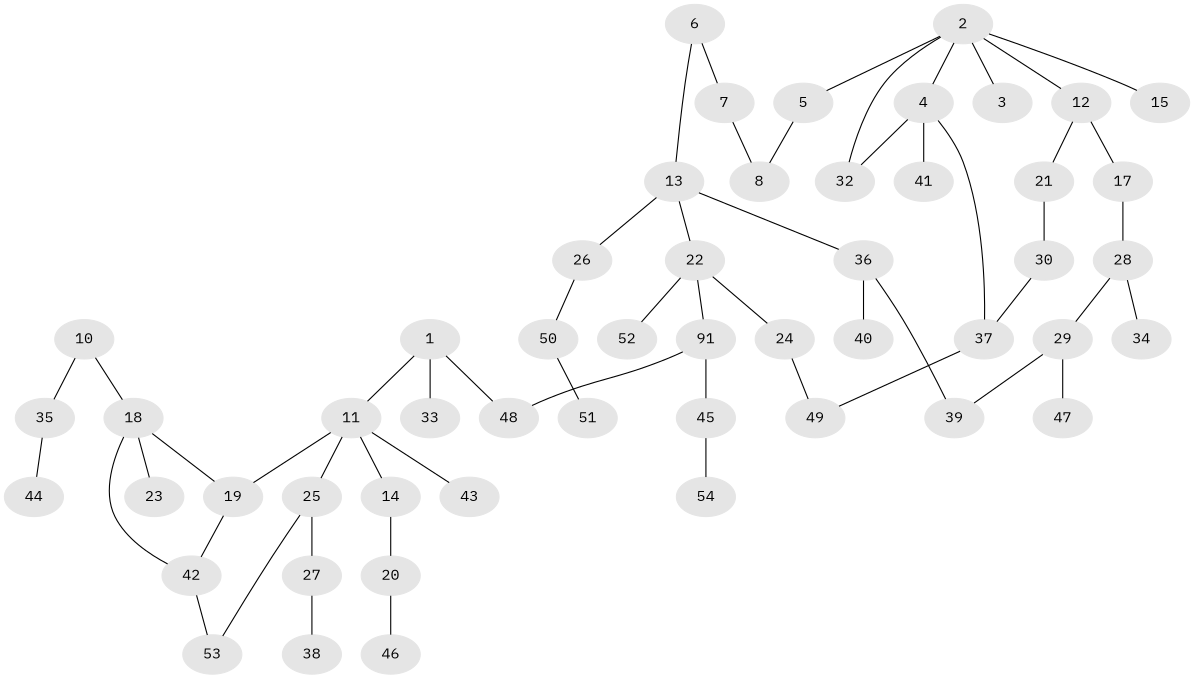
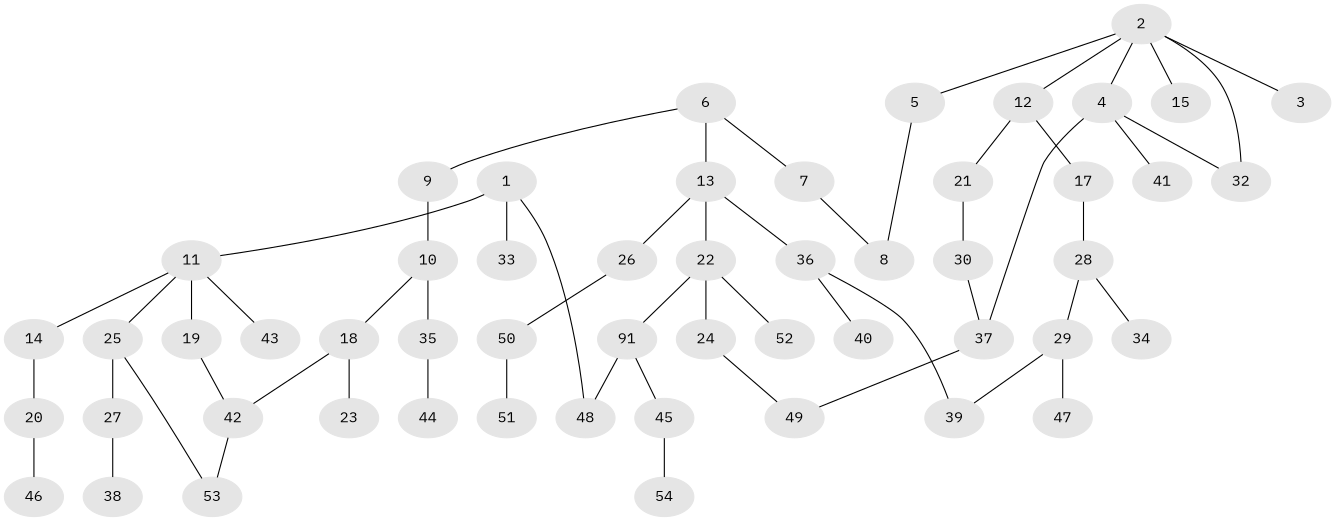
node "9": added
edge "18" -- "19": removed
